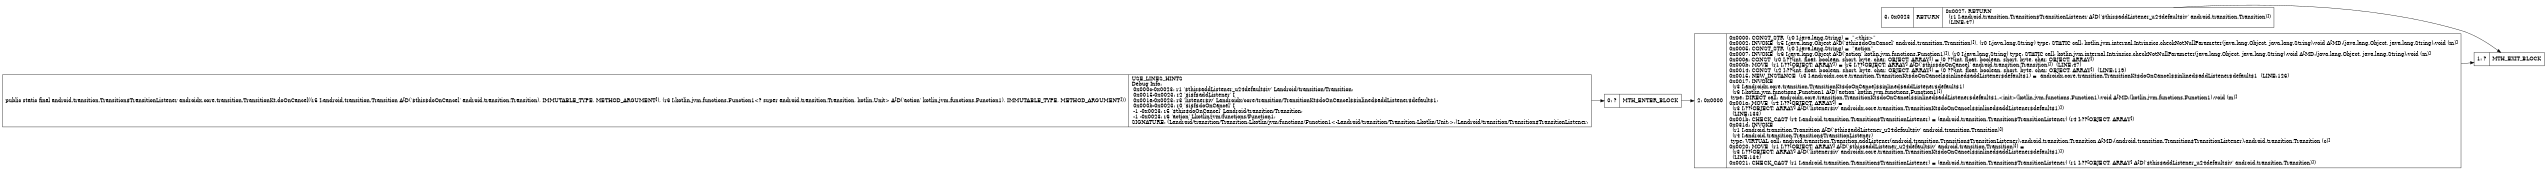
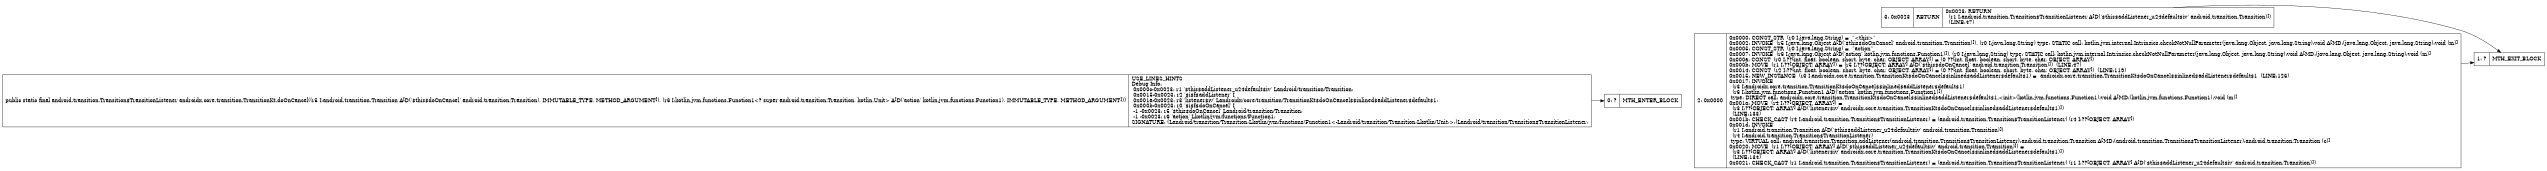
node "3: 0x0023": text "0x0027: RETURN" -> "0x0023: RETURN"
edge "0: ?" -> "2: 0x0000": removed
node "2: 0x0000": text "0x031d: INVOKE" -> "0x001d: INVOKE"
